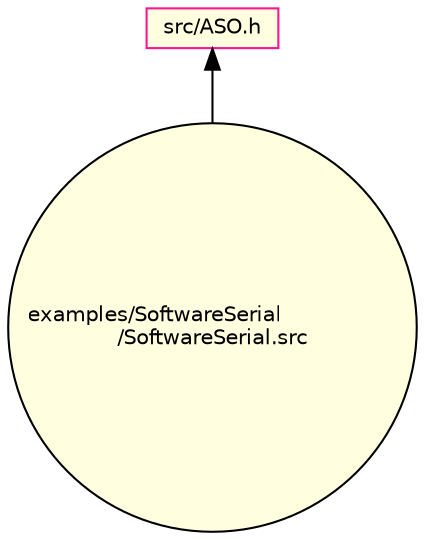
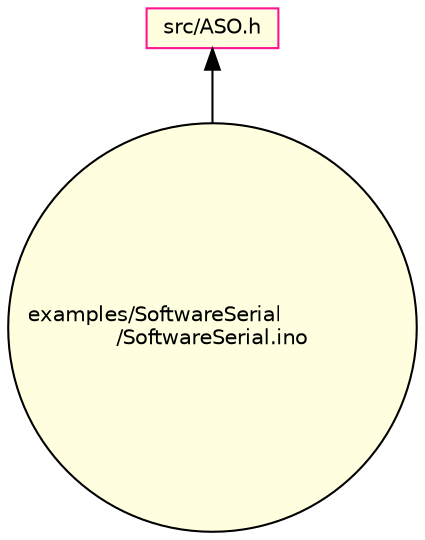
node "examples/SoftwareSerial /SoftwareSerial.src": label "examples/SoftwareSerial /SoftwareSerial.src" -> "examples/SoftwareSerial /SoftwareSerial.ino"
